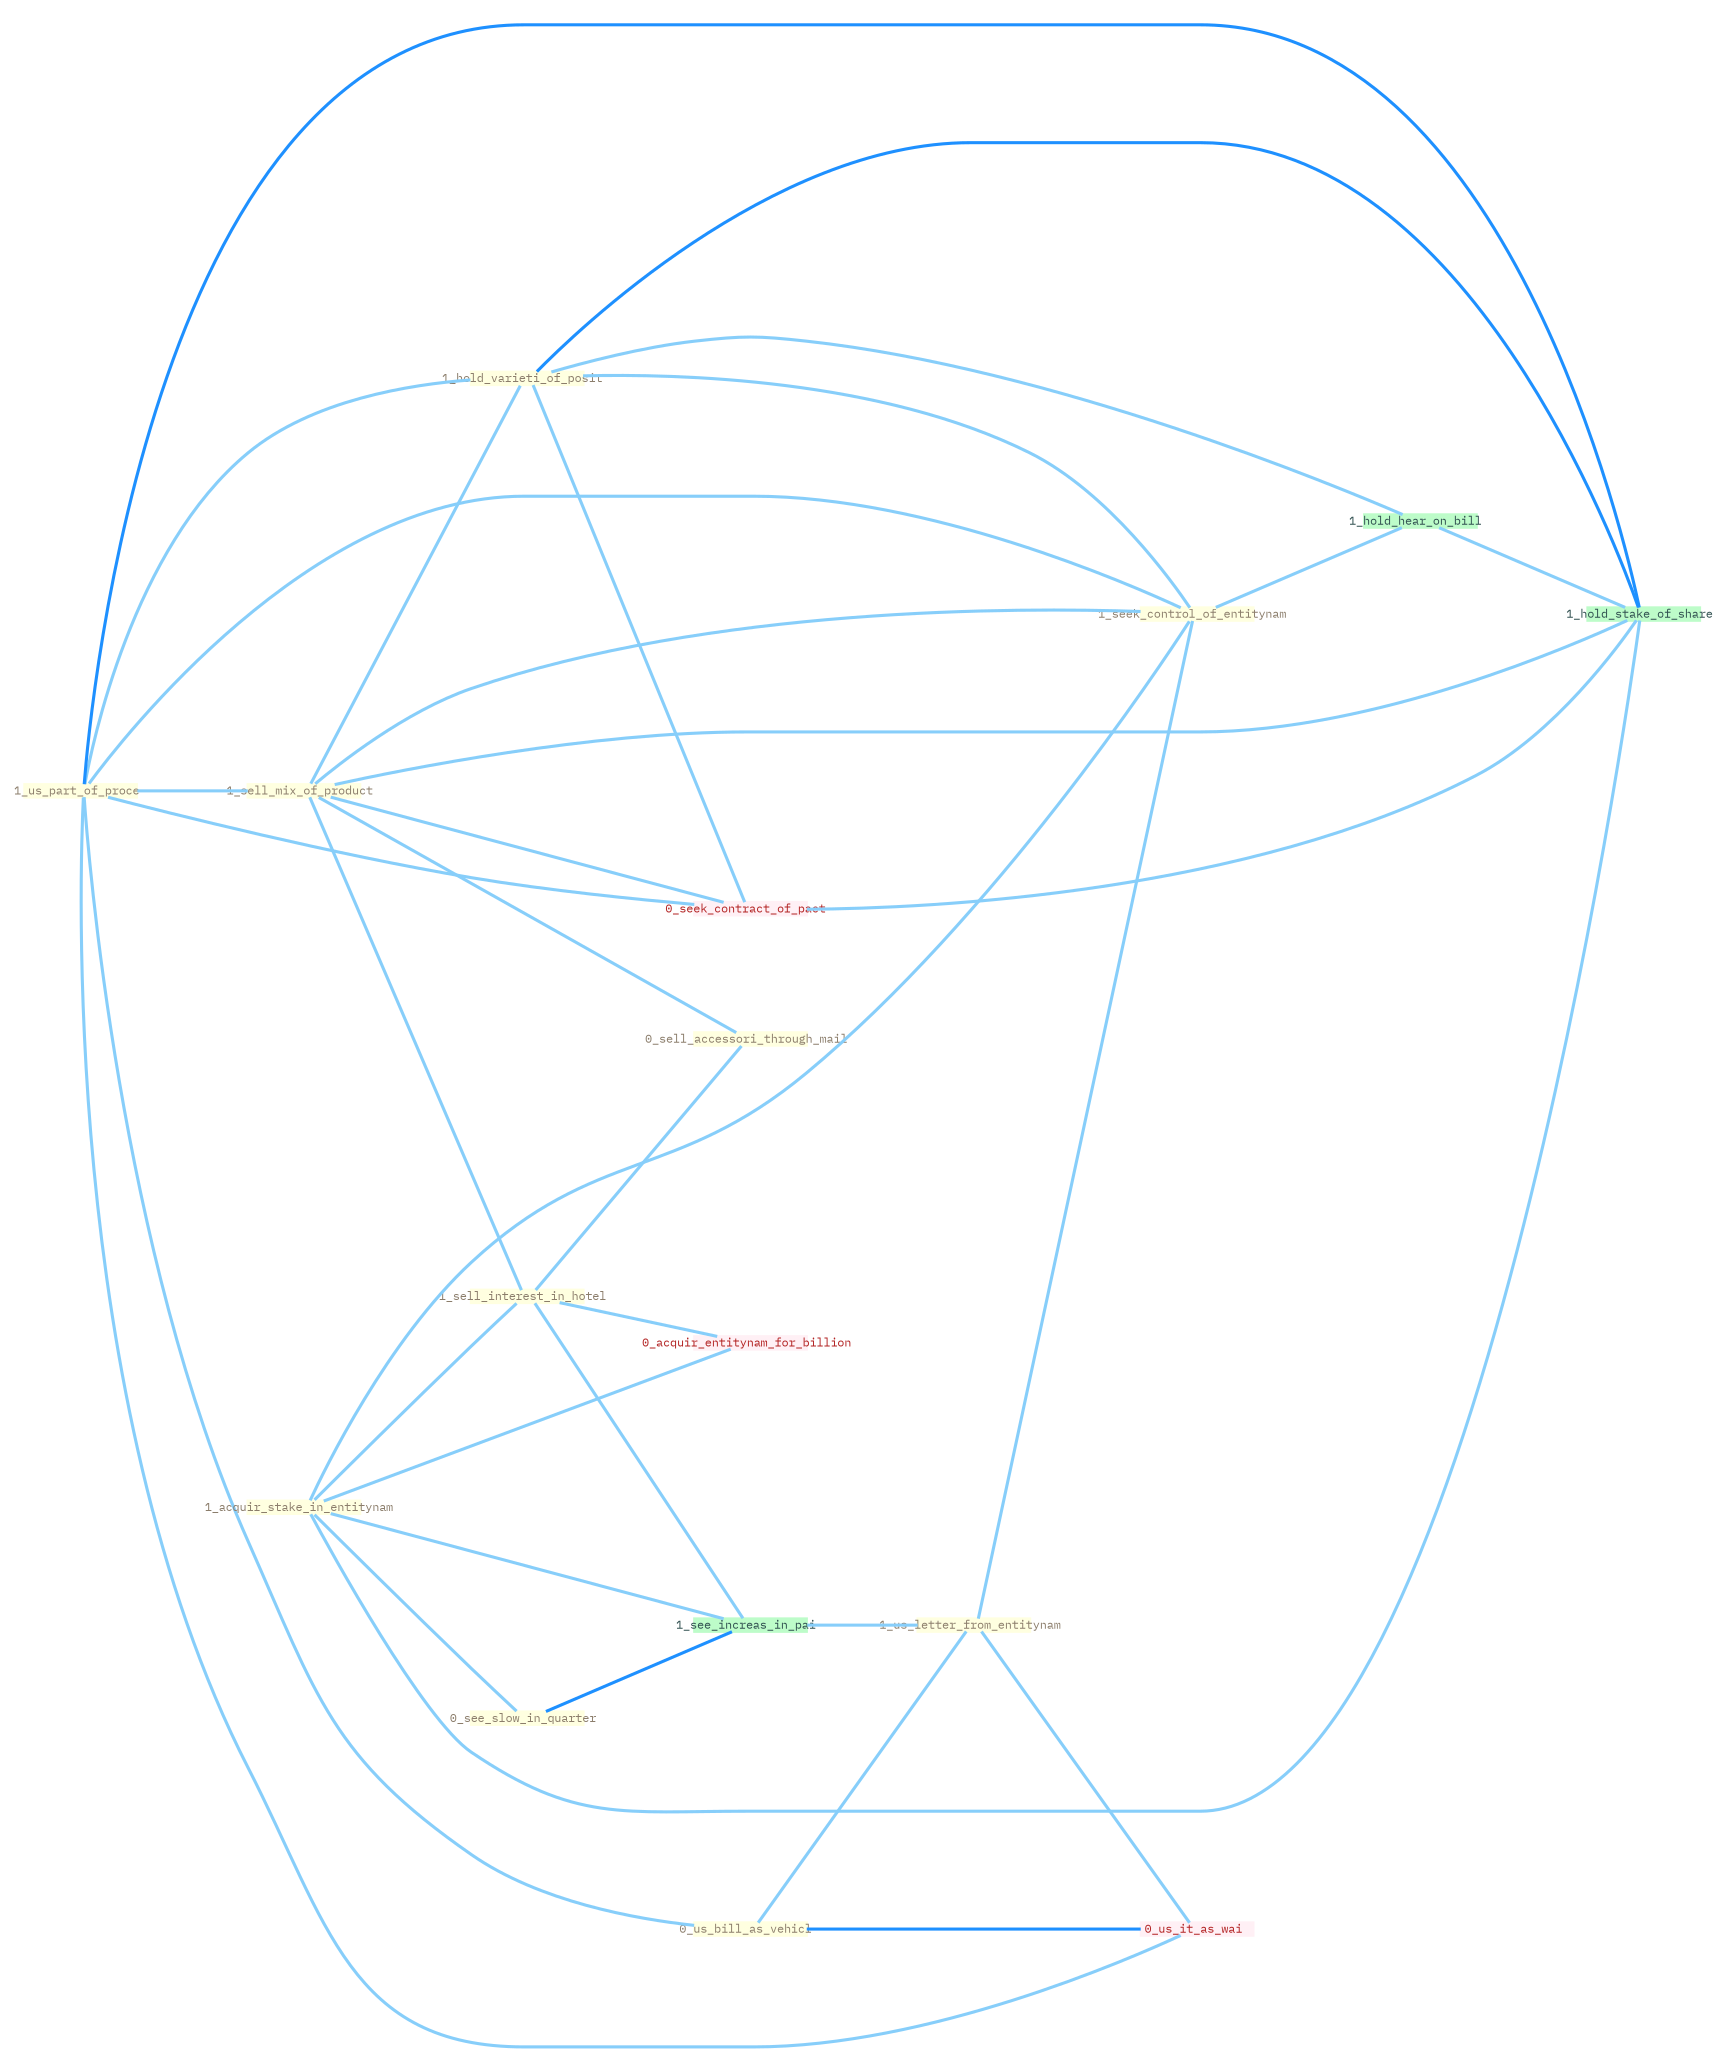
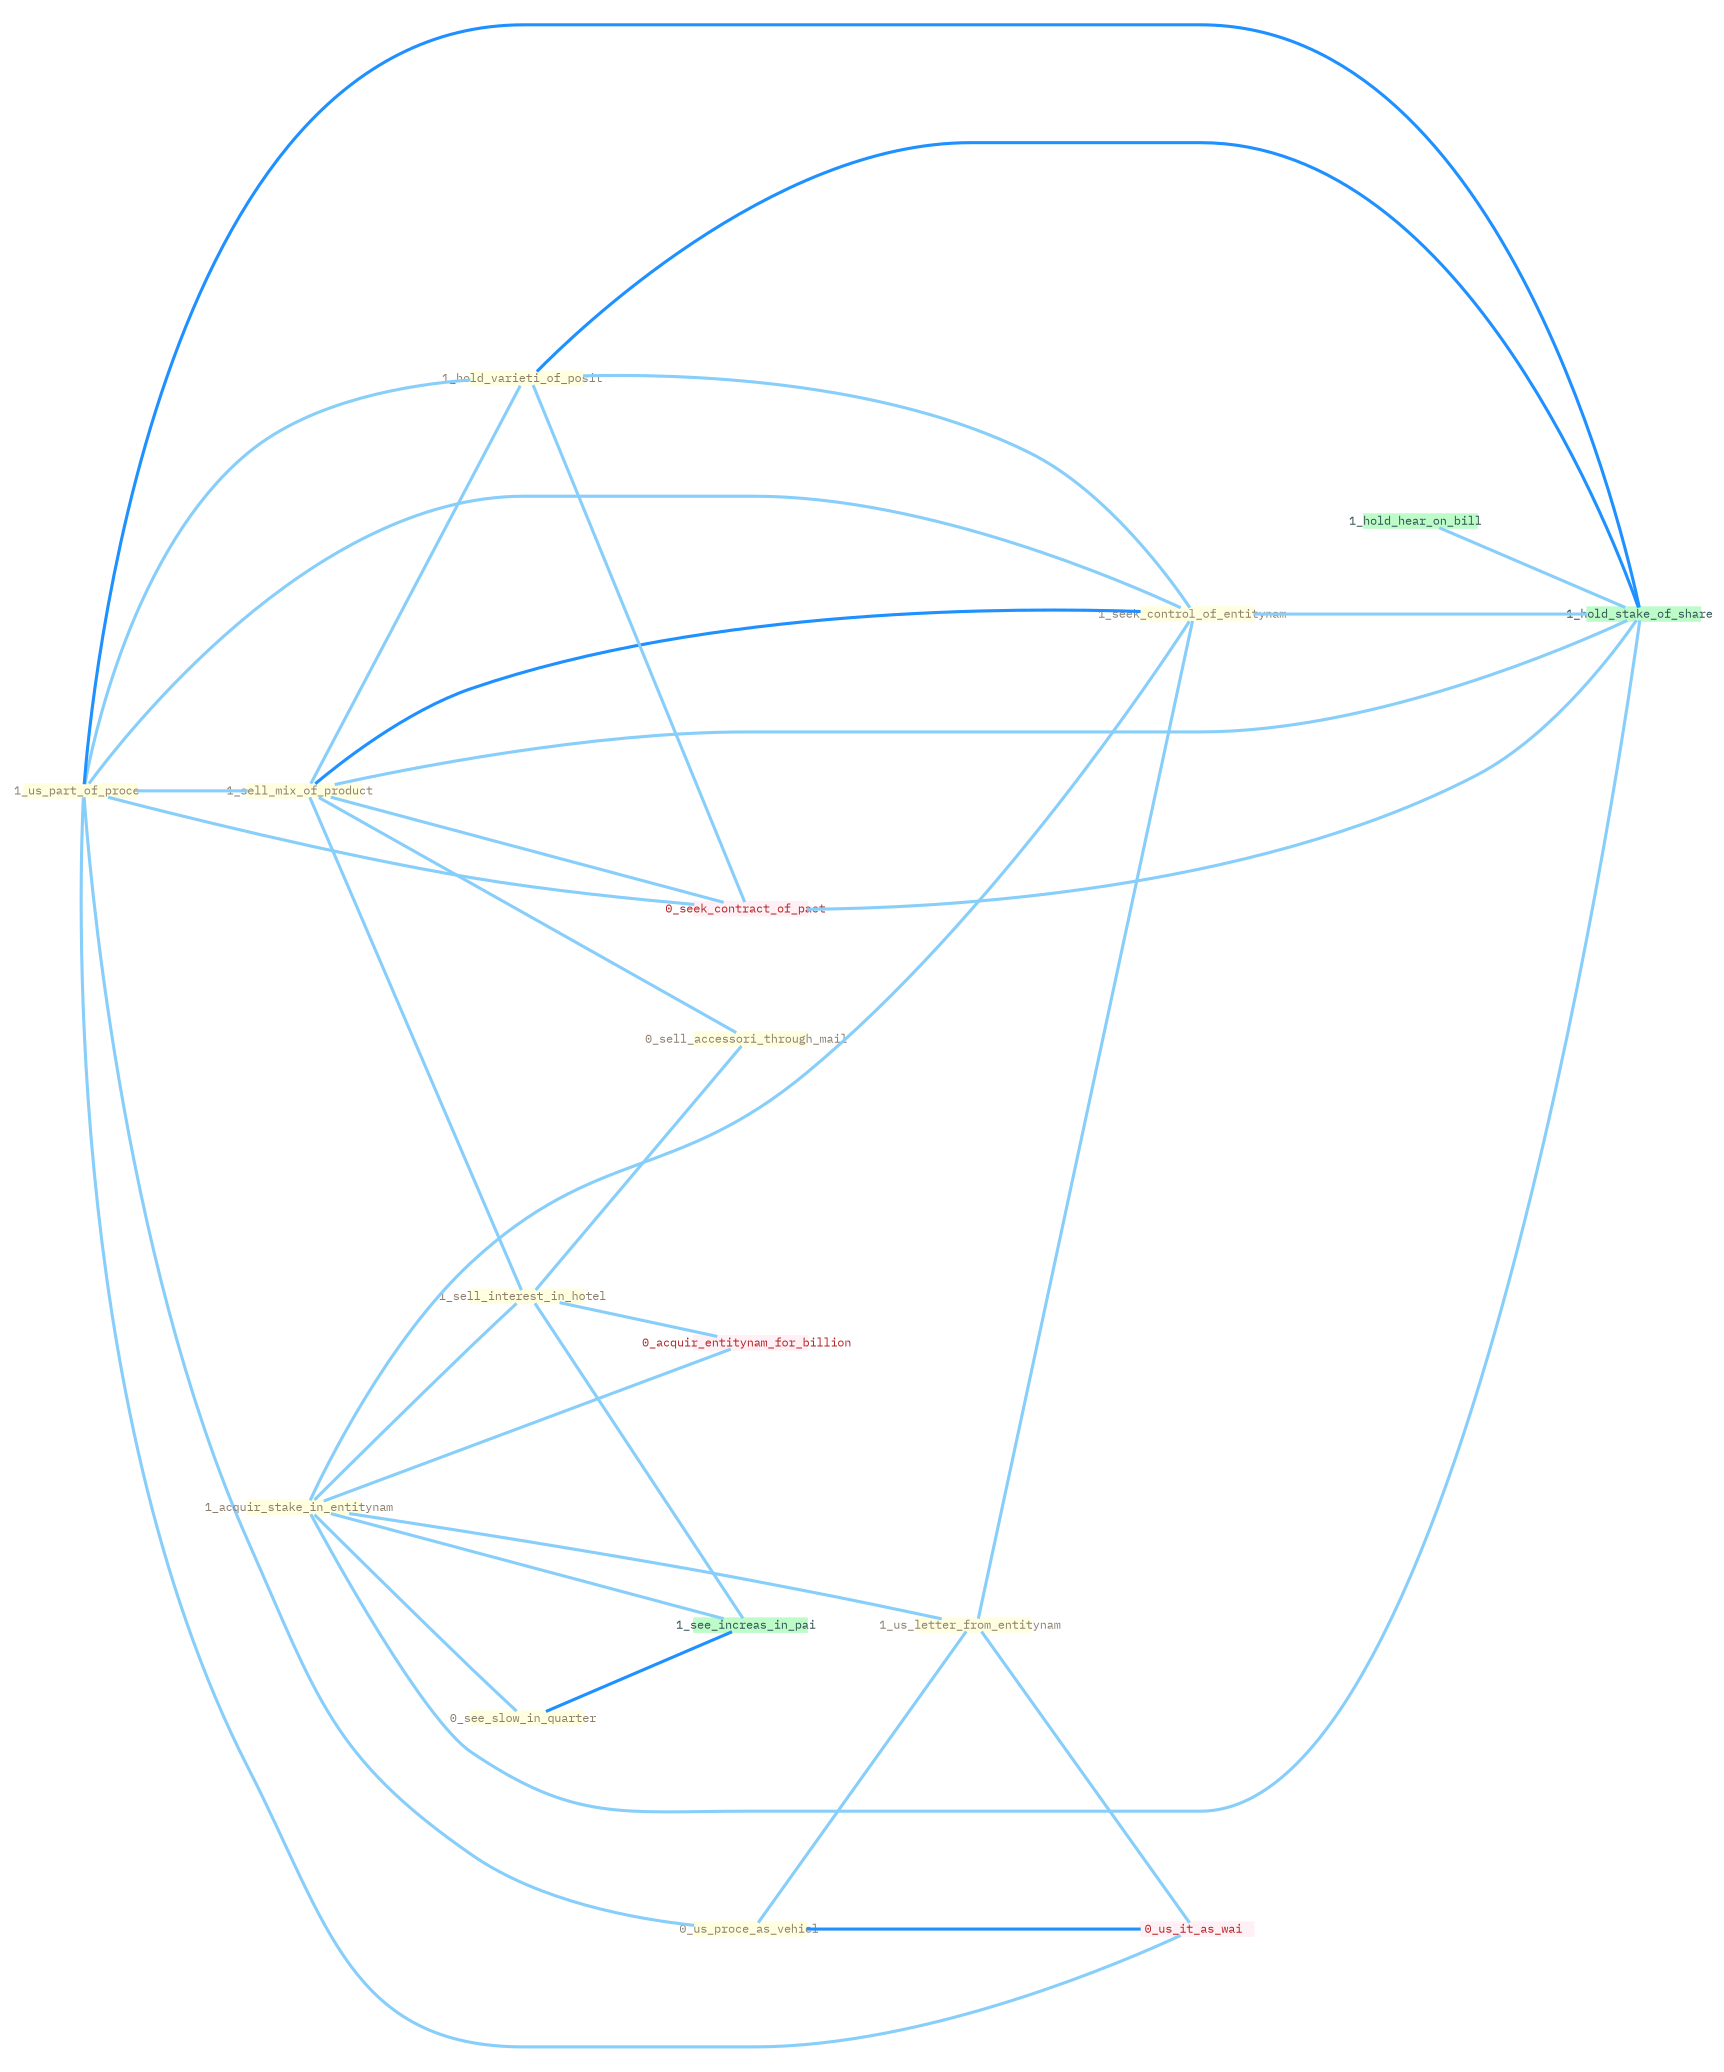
edge "1_hold_varieti_of_posit" -- "1_hold_hear_on_bill": removed
edge "1_hold_hear_on_bill" -- "1_seek_control_of_entitynam": now "1_hold_stake_of_share" -- "1_seek_control_of_entitynam"
edge "1_seek_control_of_entitynam" -- "1_sell_mix_of_product": color #87cefa -> #1e90ff
edge "1_see_increas_in_pai" -- "1_us_letter_from_entitynam": now "1_acquir_stake_in_entitynam" -- "1_us_letter_from_entitynam"
node "0_us_bill_as_vehicl": label "0_us_bill_as_vehicl" -> "0_us_proce_as_vehicl"
